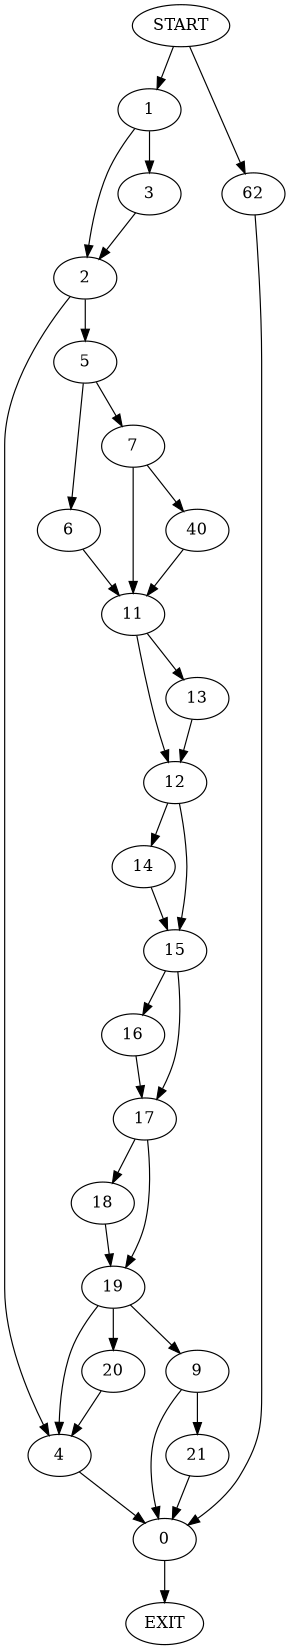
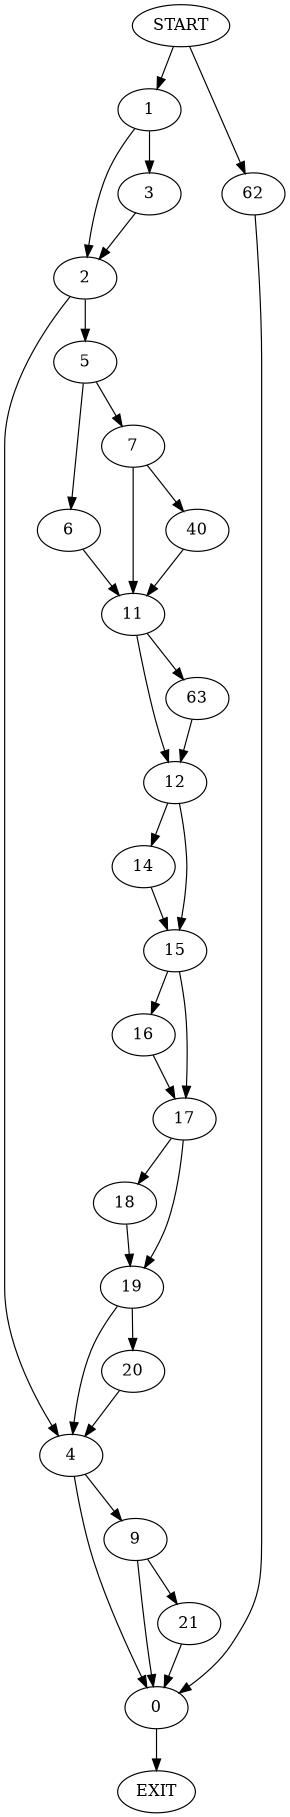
node "13": label "13" -> "63"
edge "19" -> "9": now "4" -> "9"
